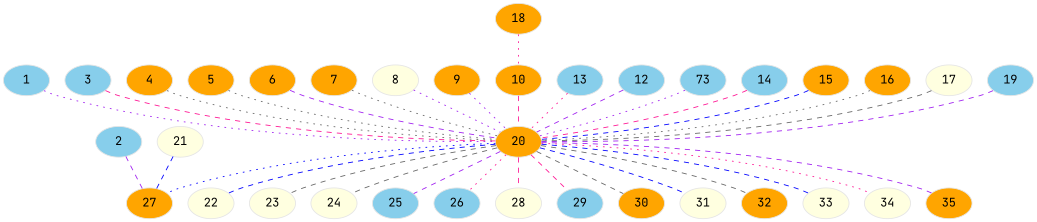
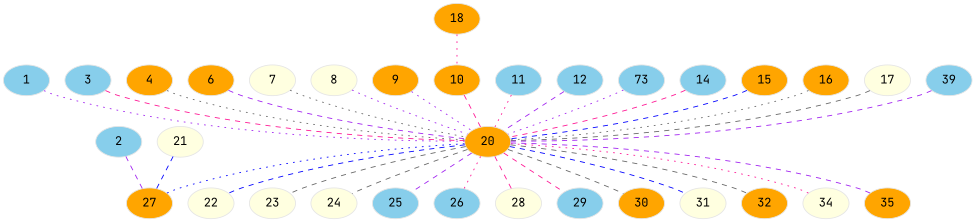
node "5": removed
node "7": fillcolor orange -> lightyellow
node "13": label "13" -> "11"
node "19": label "19" -> "39"
node "33": removed
